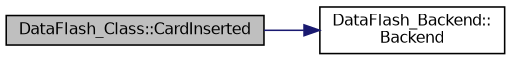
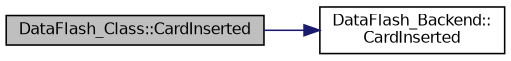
node "DataFlash_Backend:: Backend": label "DataFlash_Backend:: Backend" -> "DataFlash_Backend:: CardInserted"
